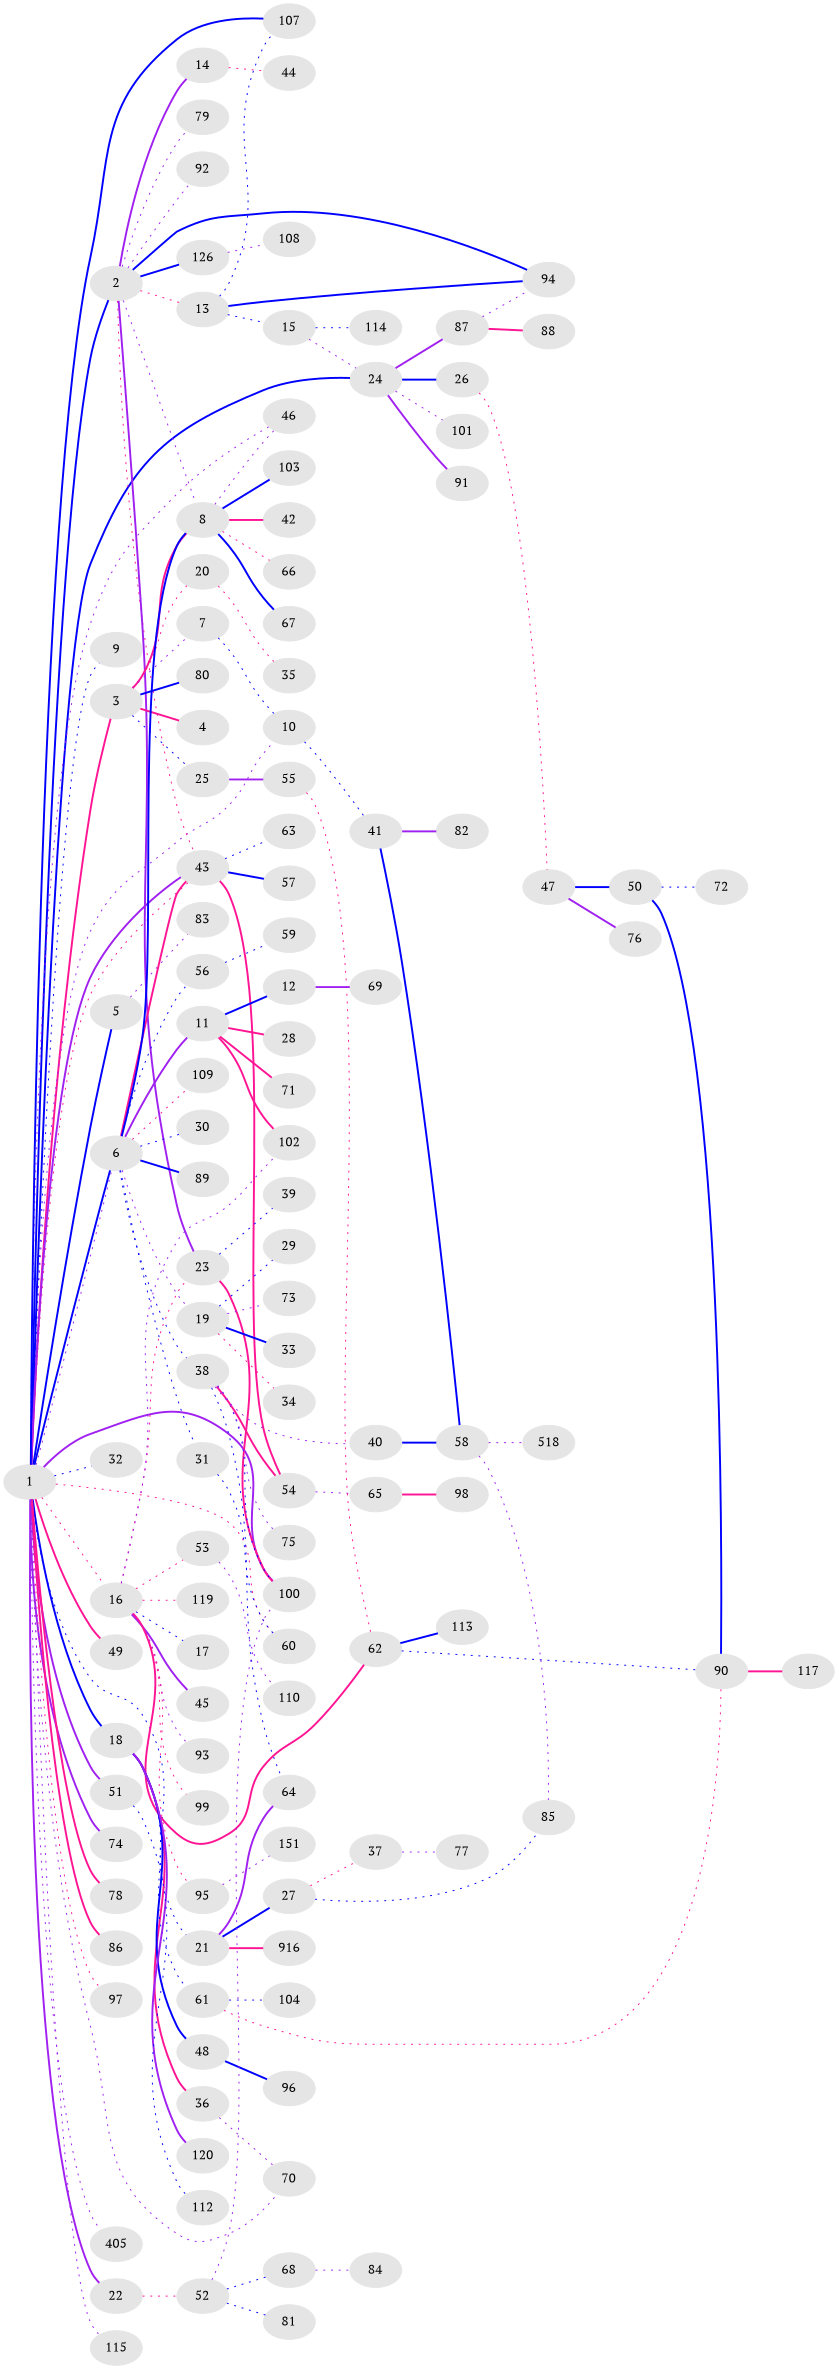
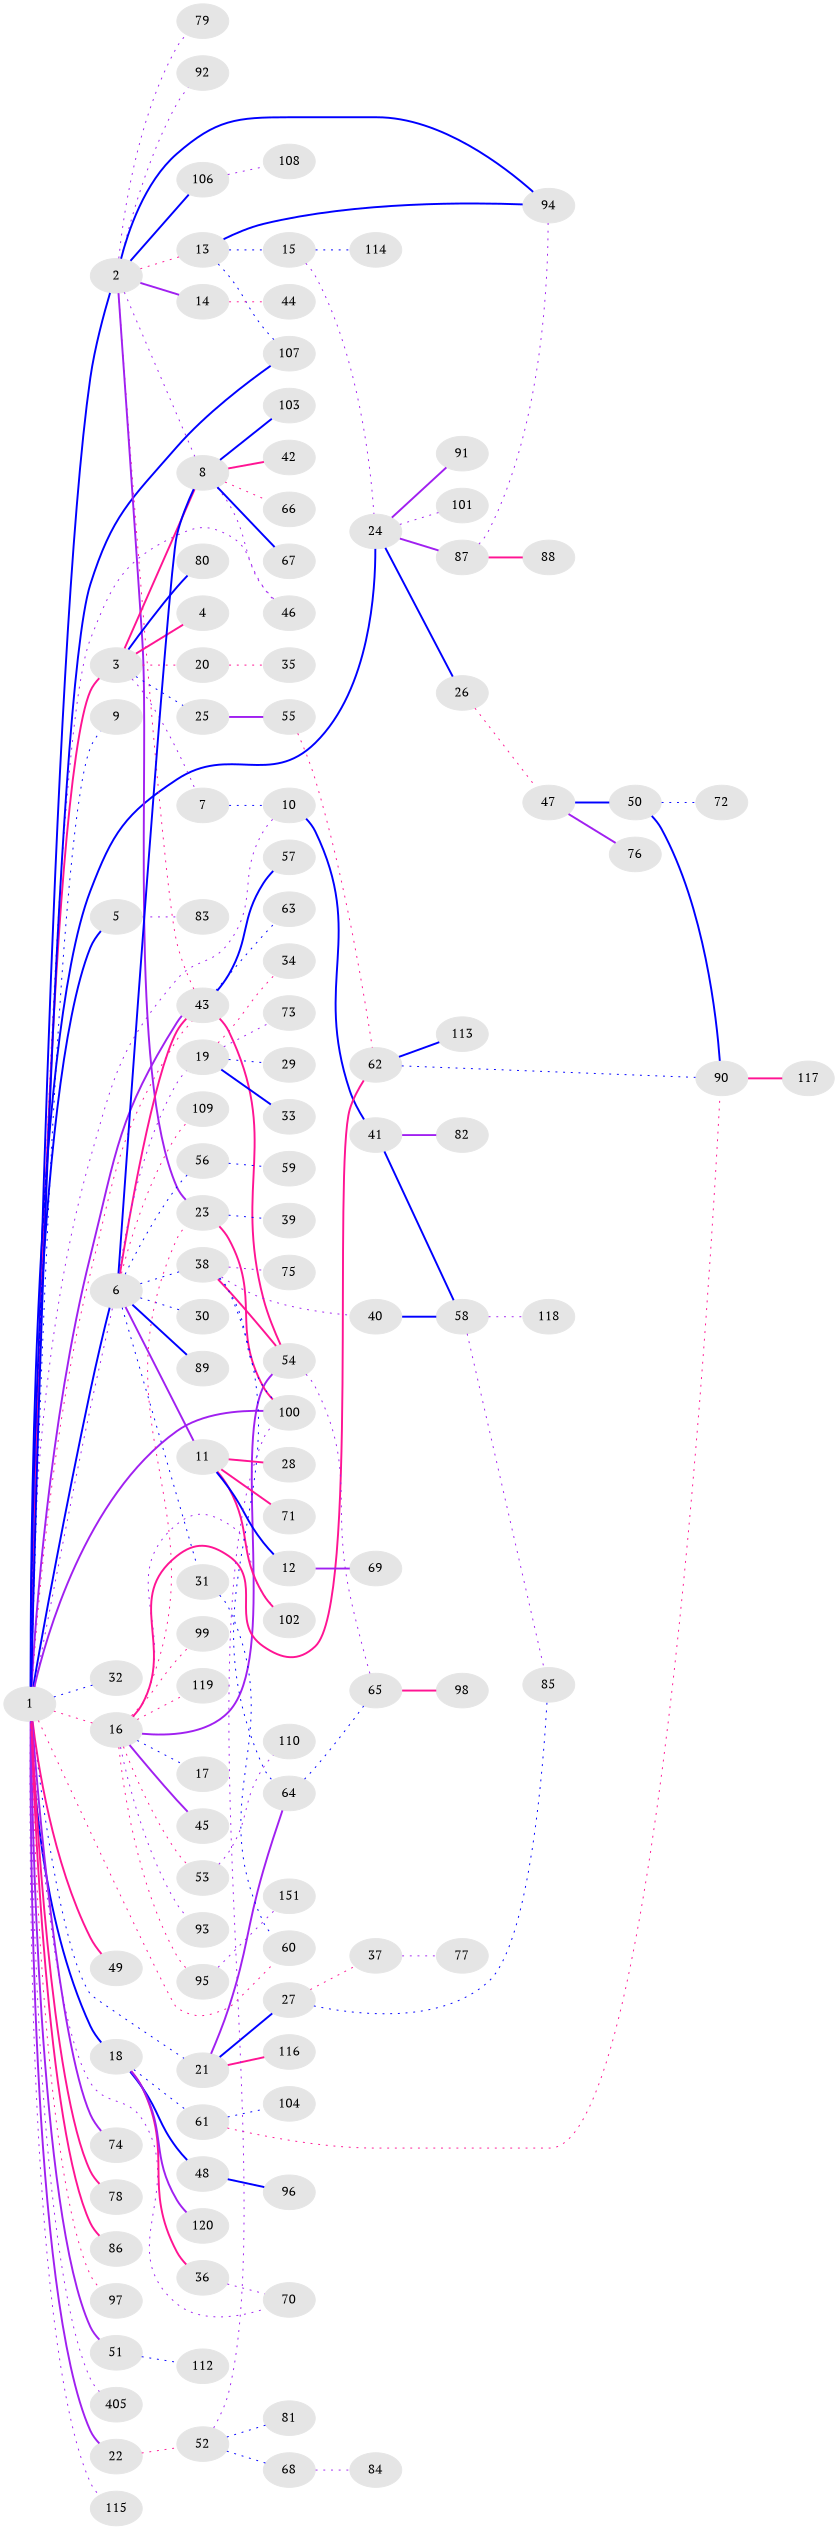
node "126": label "126" -> "106"
edge "10" -- "41": style dotted -> bold
node "518": label "518" -> "118"
edge "54" -- "16": added
edge "65" -- "64": added
node "916": label "916" -> "116"
